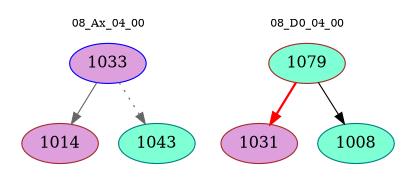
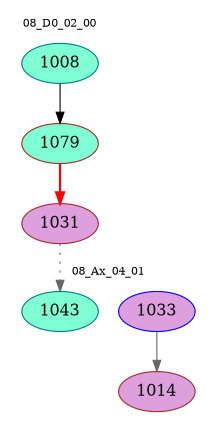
cluster "08_Ax_04_00": label "08_Ax_04_00" -> "08_Ax_04_01"
cluster "08_D0_04_00": label "08_D0_04_00" -> "08_D0_02_00"
edge "1033" -> "1043": now "1031" -> "1043"
edge "1079" -> "1008": reversed
